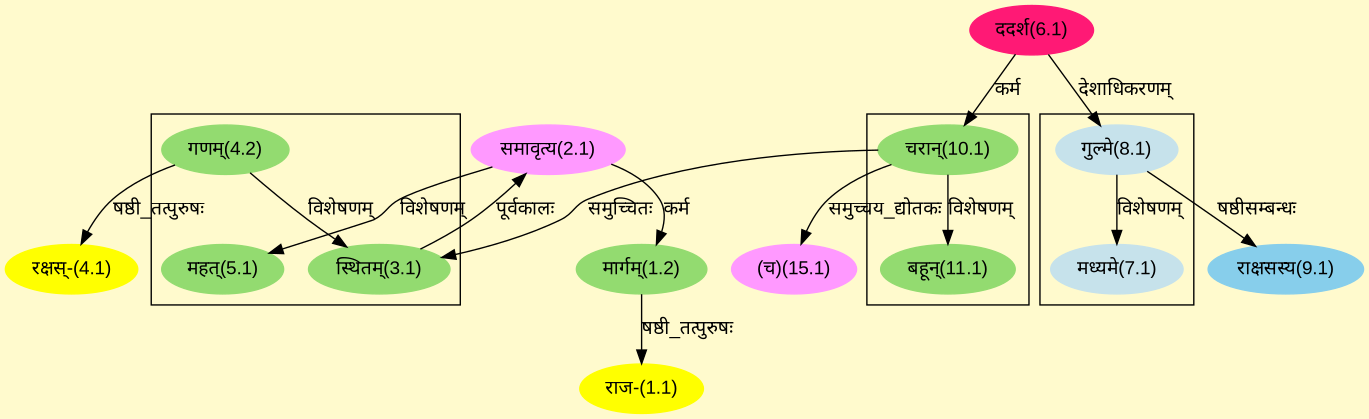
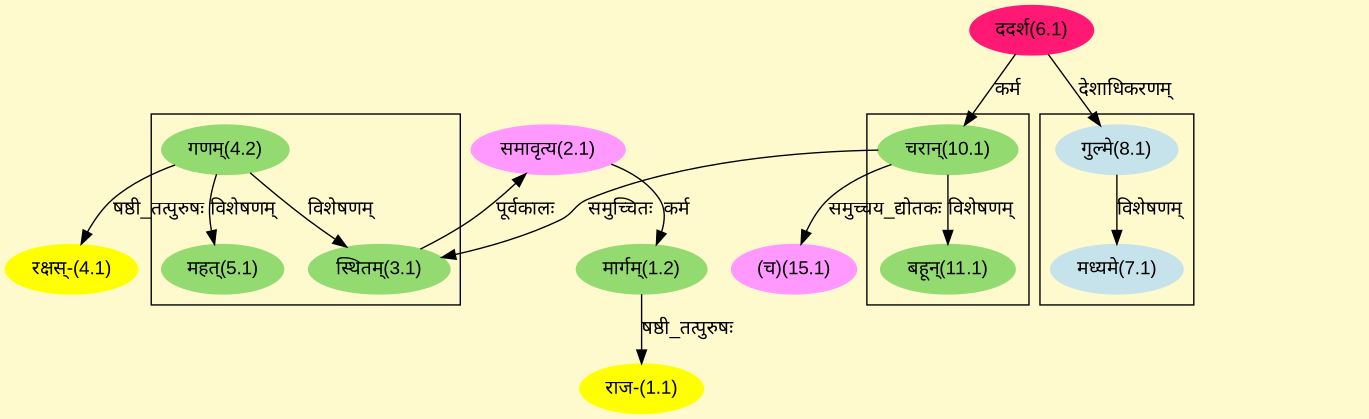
edge "समावृत्य(2.1)" -> "महत्(5.1)": now "गणम्(4.2)" -> "महत्(5.1)"
node "राक्षसस्य(9.1)": removed
